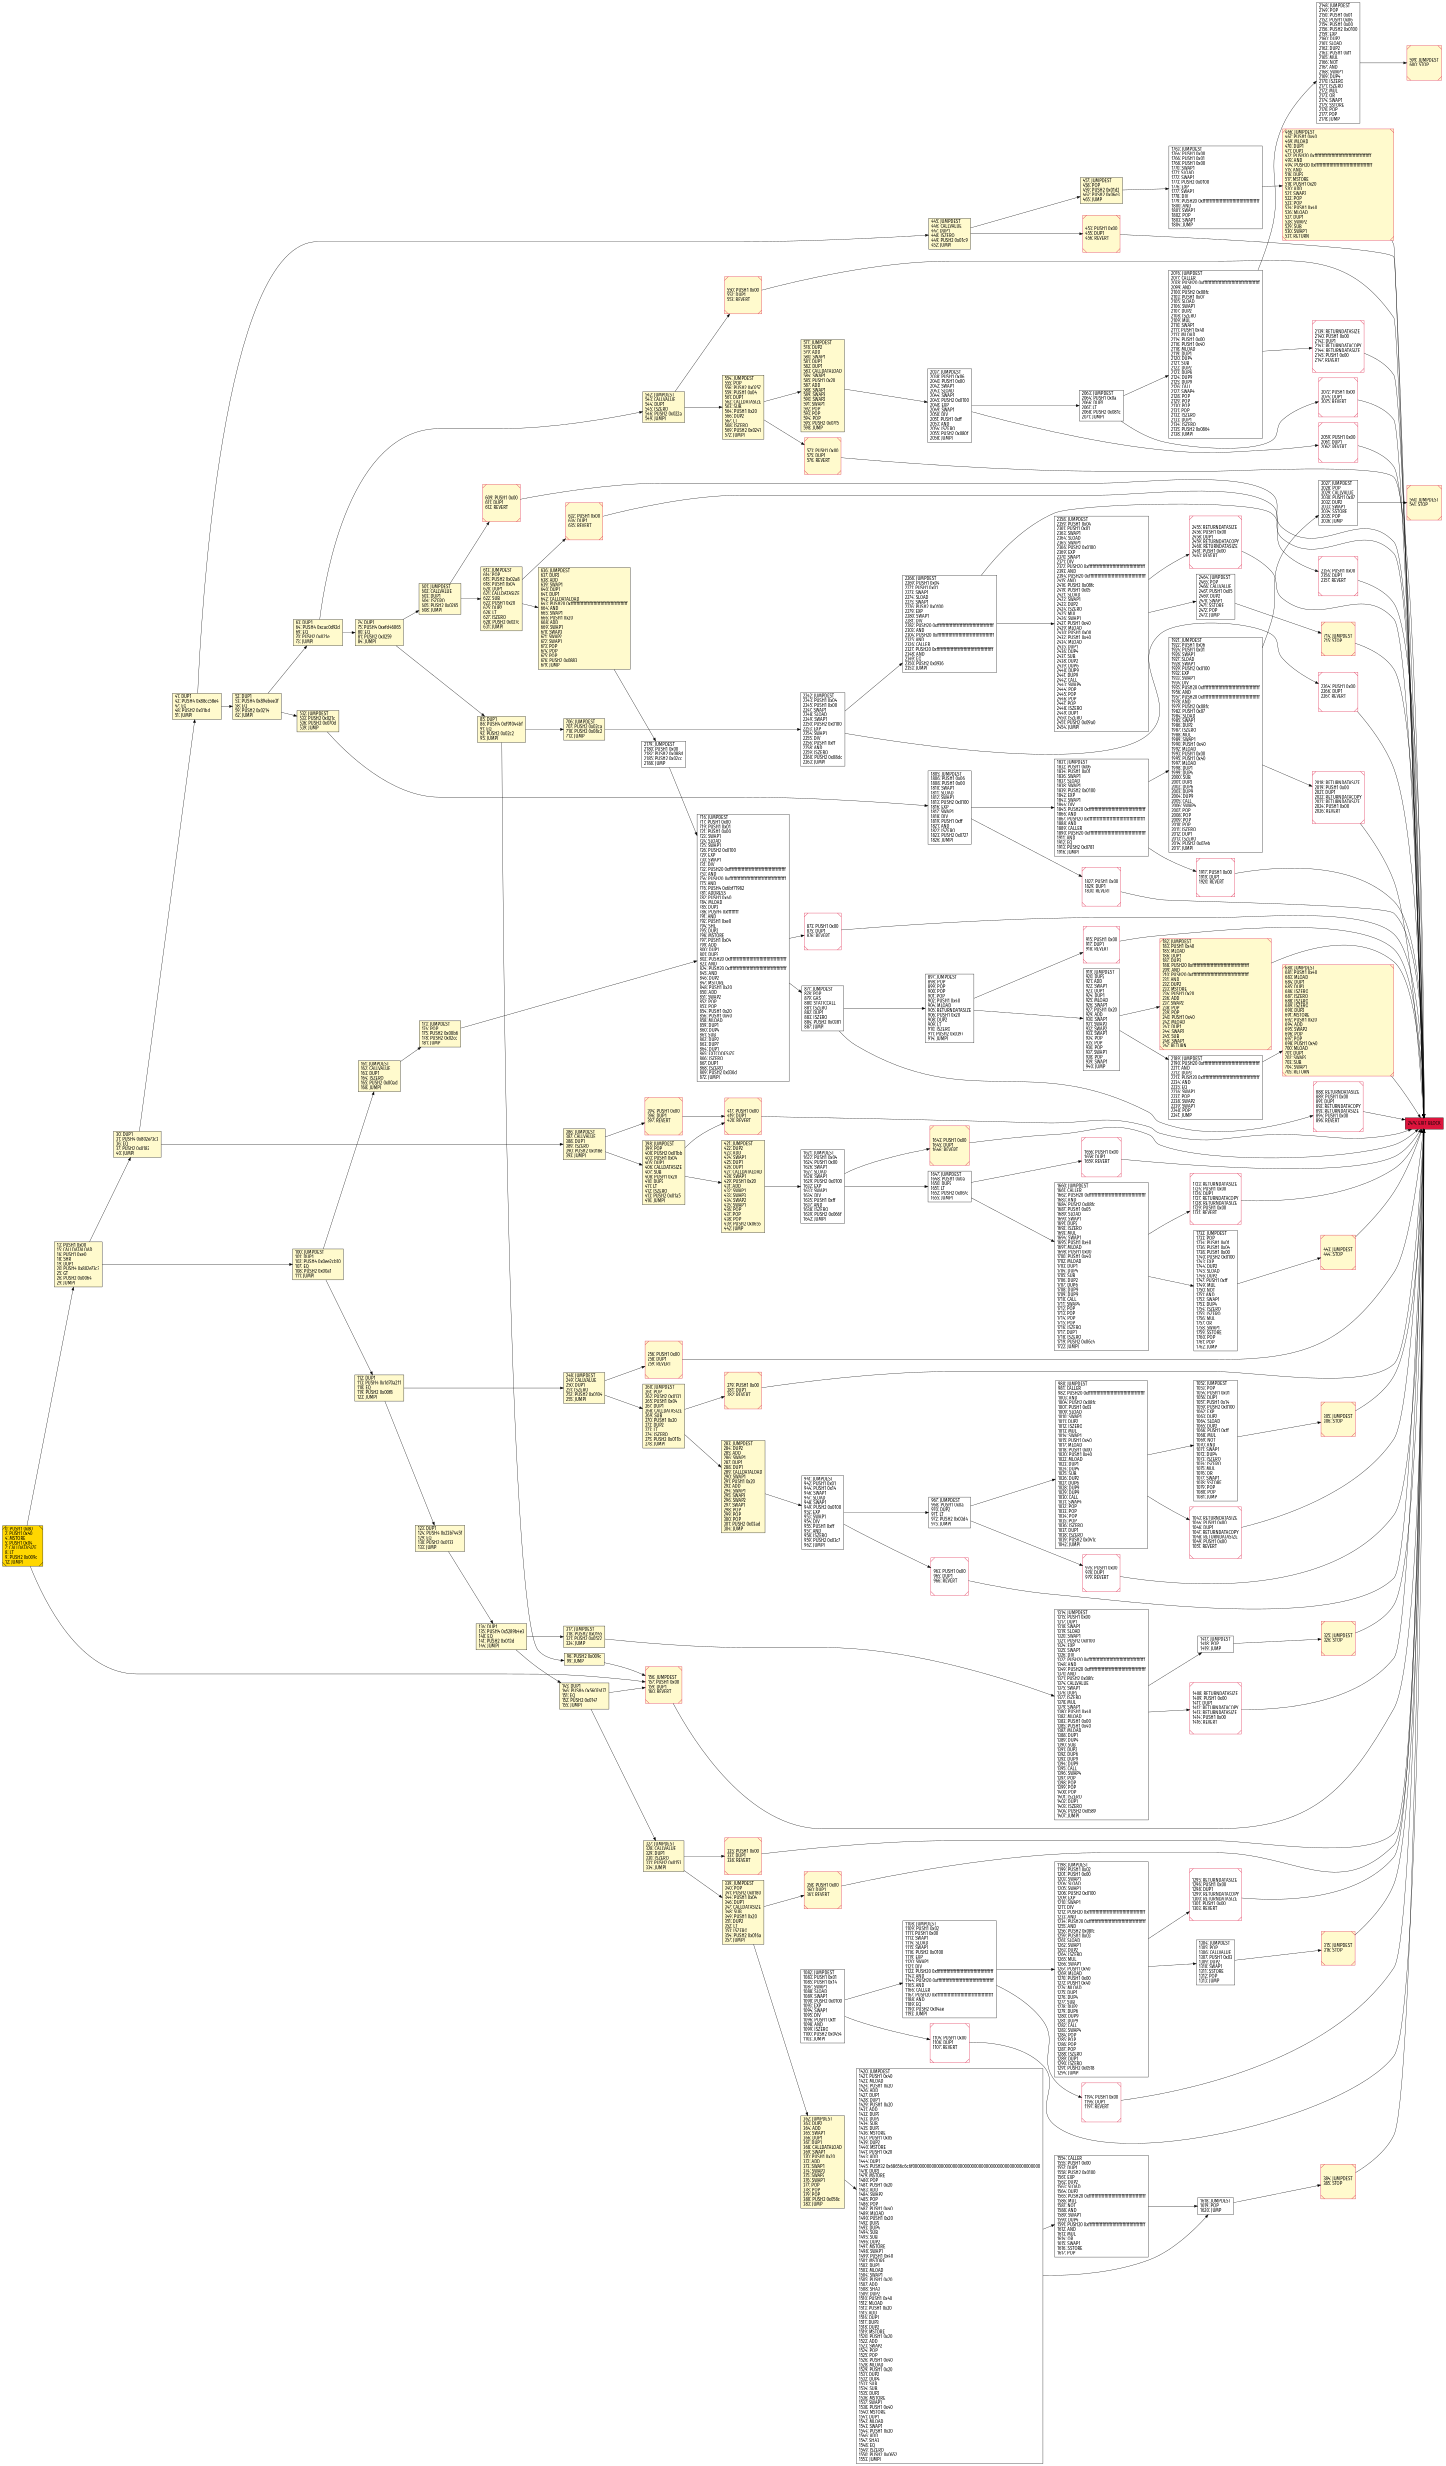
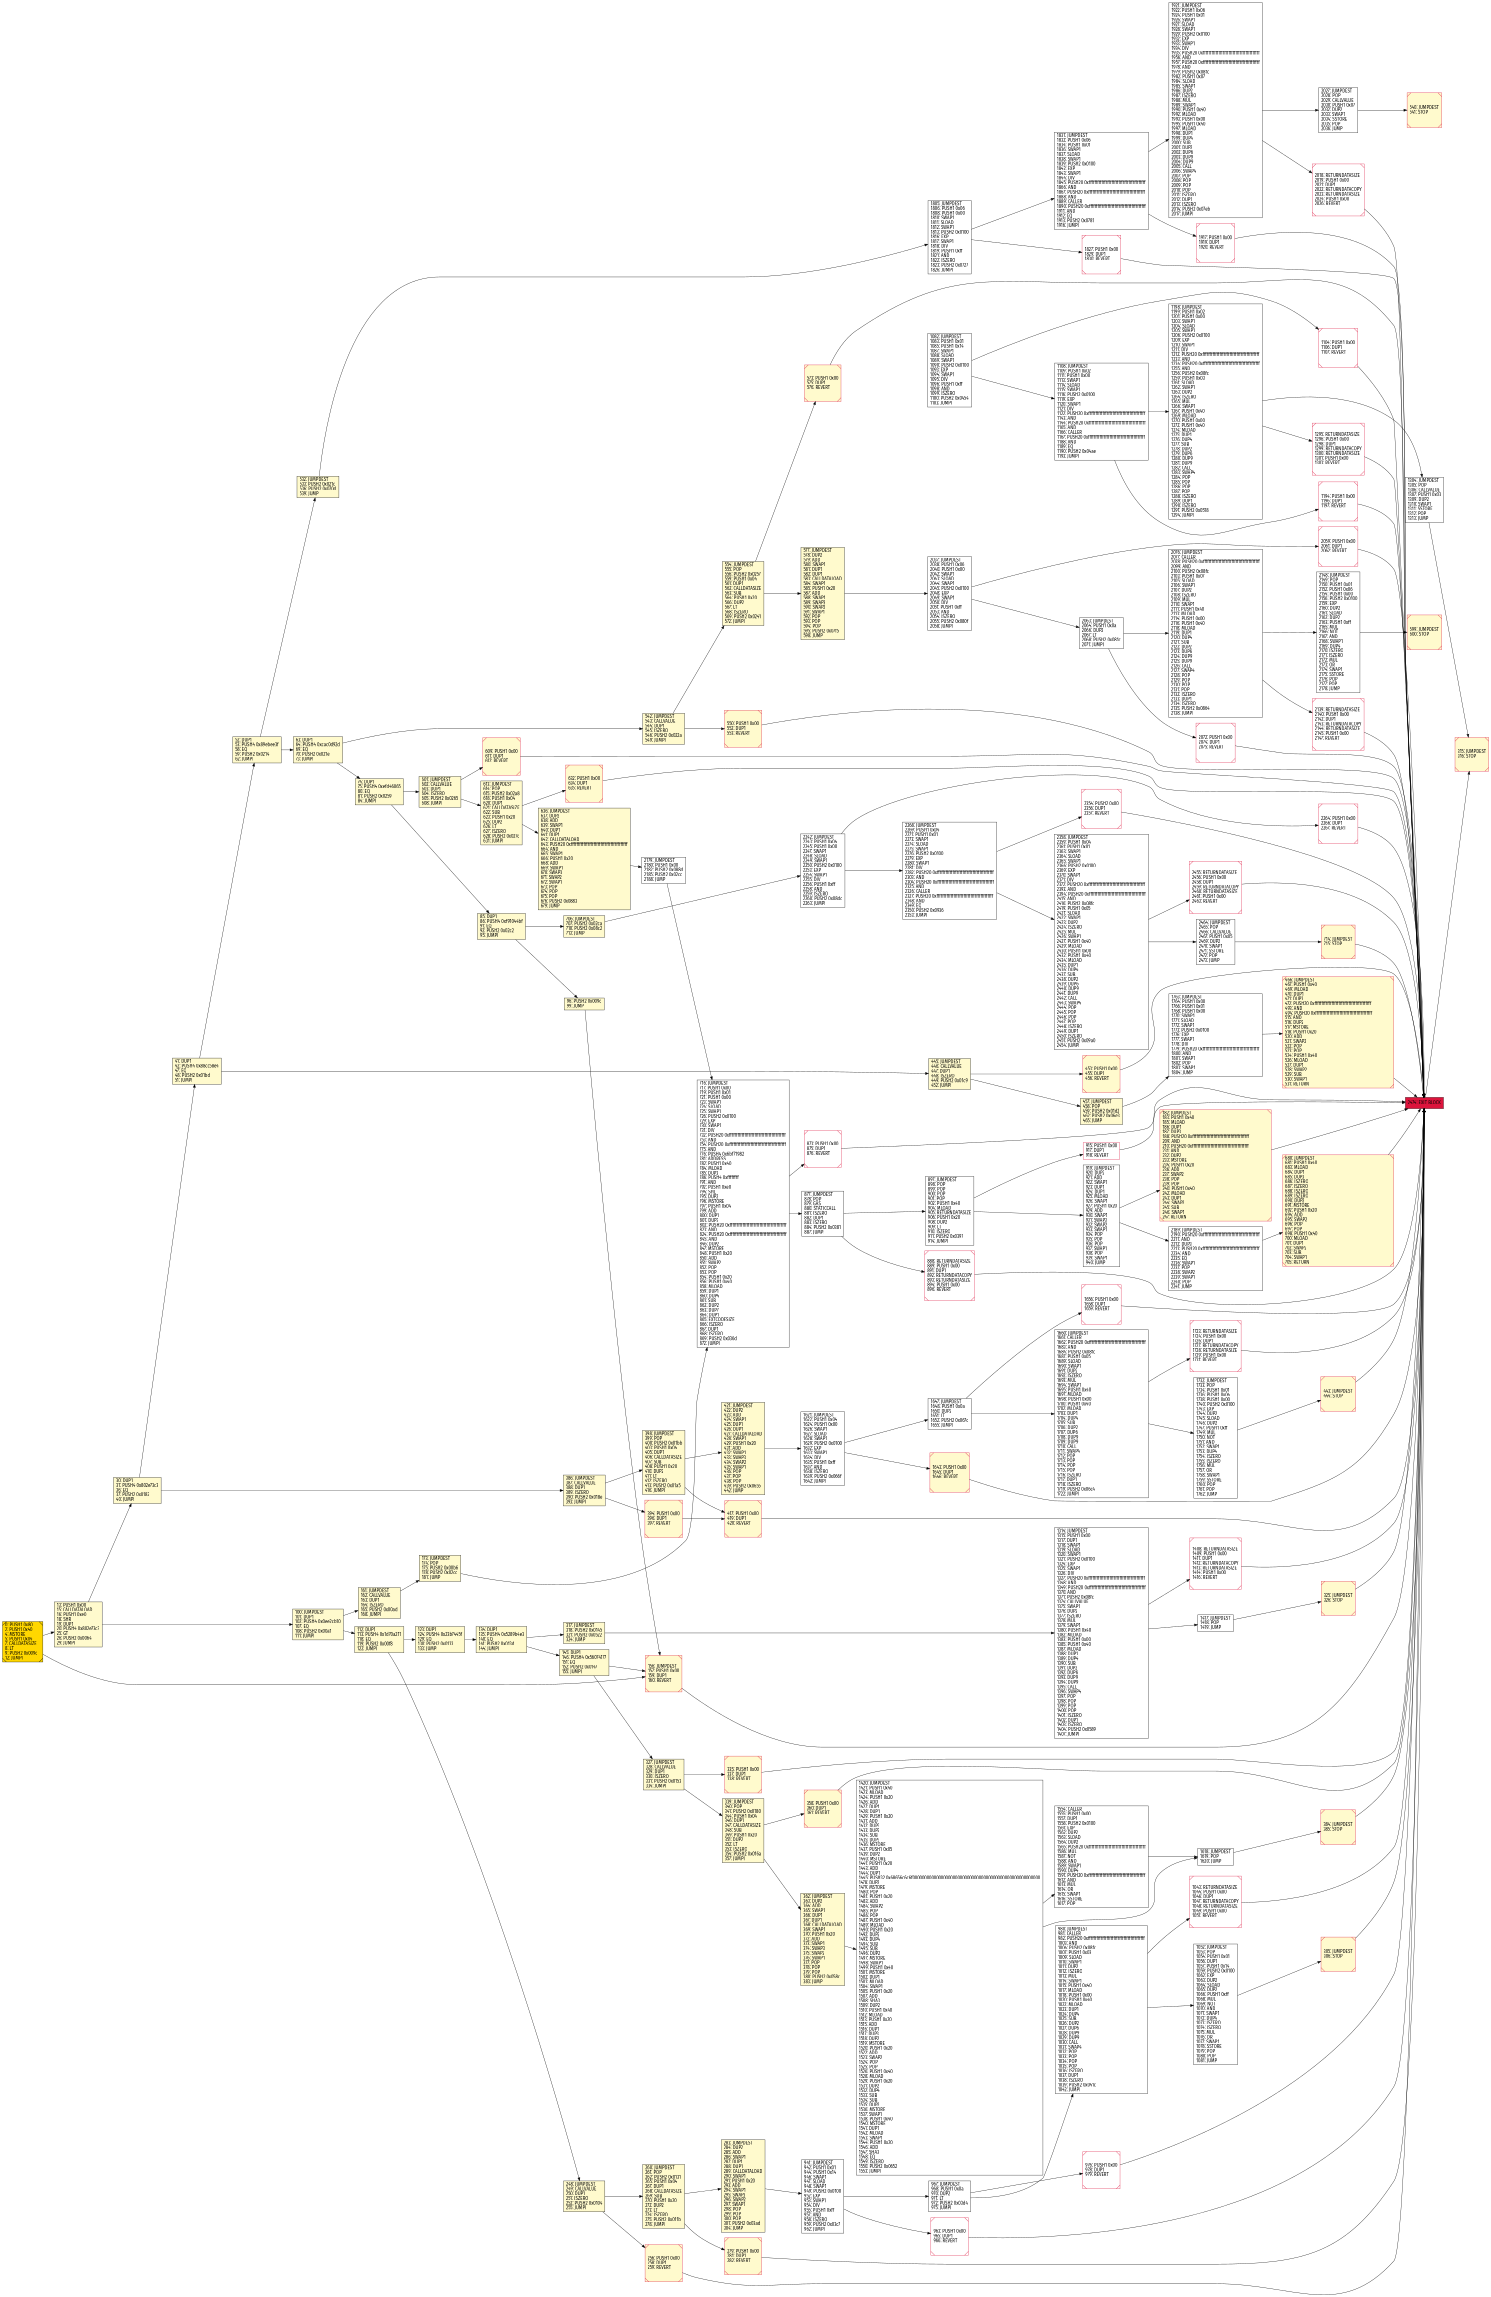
node "2354: PUSH1 0x00 2356: DUP1 2357: REVERT": label "2354: PUSH1 0x00 2356: DUP1 2357: REVERT" -> "2354: PUSH2 0x00 2356: DUP1 2357: REVERT"
node "915: PUSH1 0x00 917: DUP1 918: REVERT": shape Msquare -> box
edge "315: JUMPDEST 316: STOP" -> "2474: EXIT BLOCK": reversed
